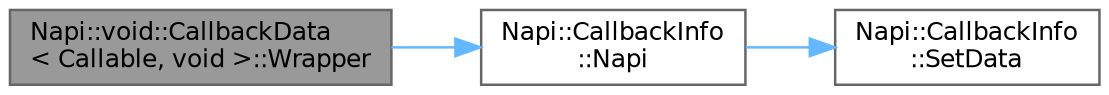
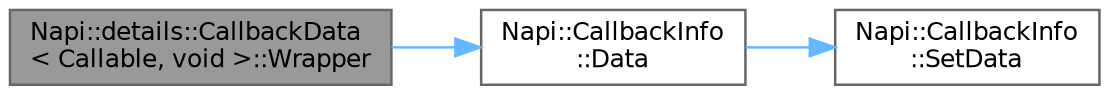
node "Napi::void::CallbackData < Callable, void >::Wrapper": label "Napi::void::CallbackData < Callable, void >::Wrapper" -> "Napi::details::CallbackData < Callable, void >::Wrapper"
node "Napi::CallbackInfo ::Napi": label "Napi::CallbackInfo ::Napi" -> "Napi::CallbackInfo ::Data"
